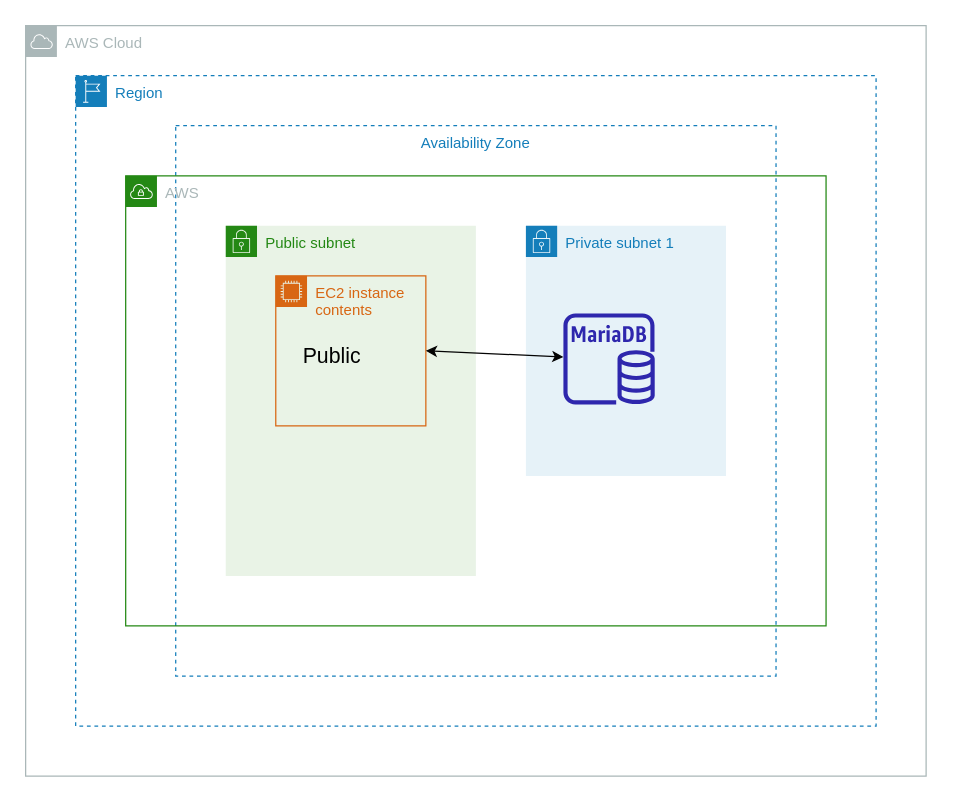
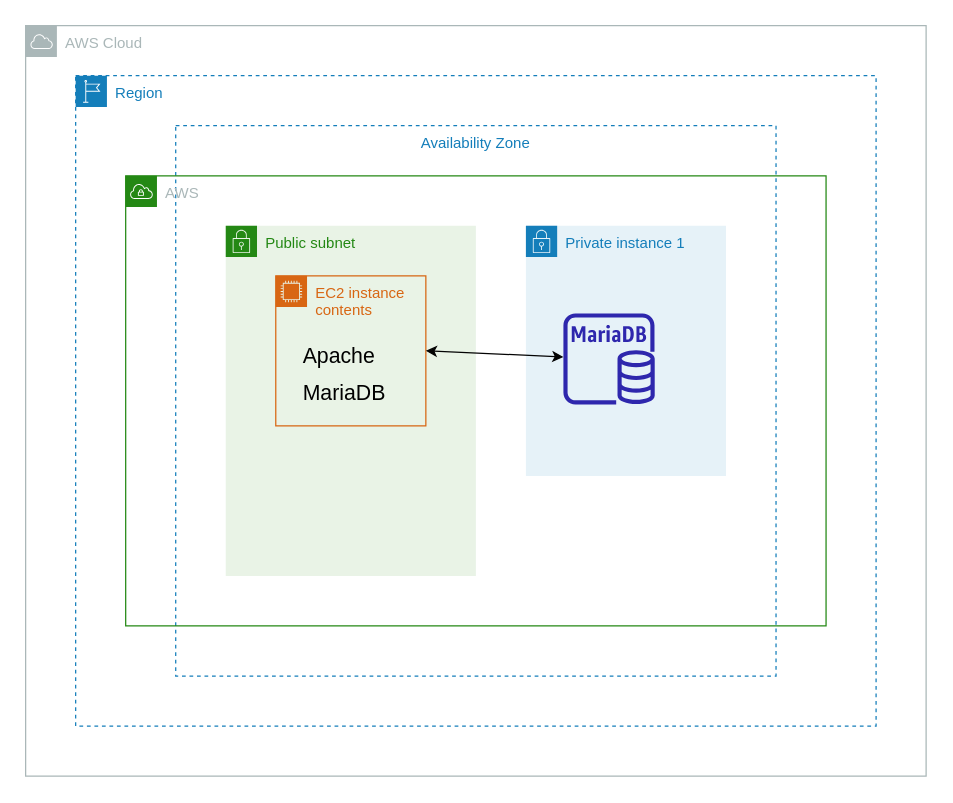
node "Private subnet 1": label "Private subnet 1" -> "Private instance 1"
node "Public": label "Public" -> "Apache"
node "MariaDB": added
